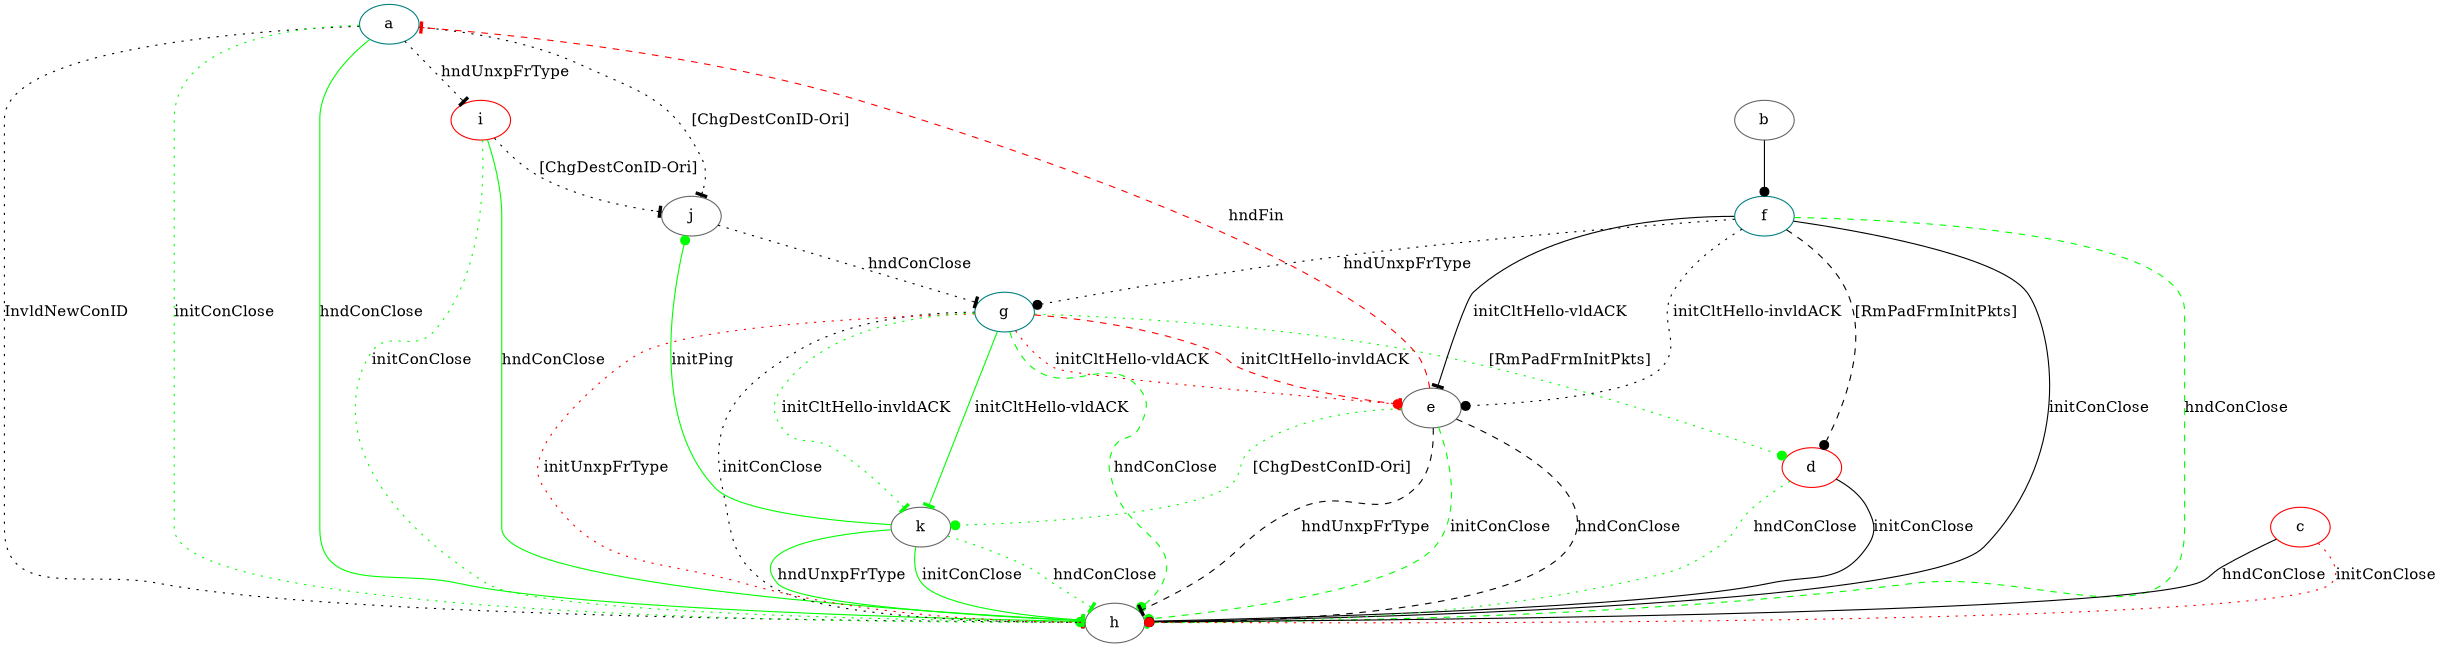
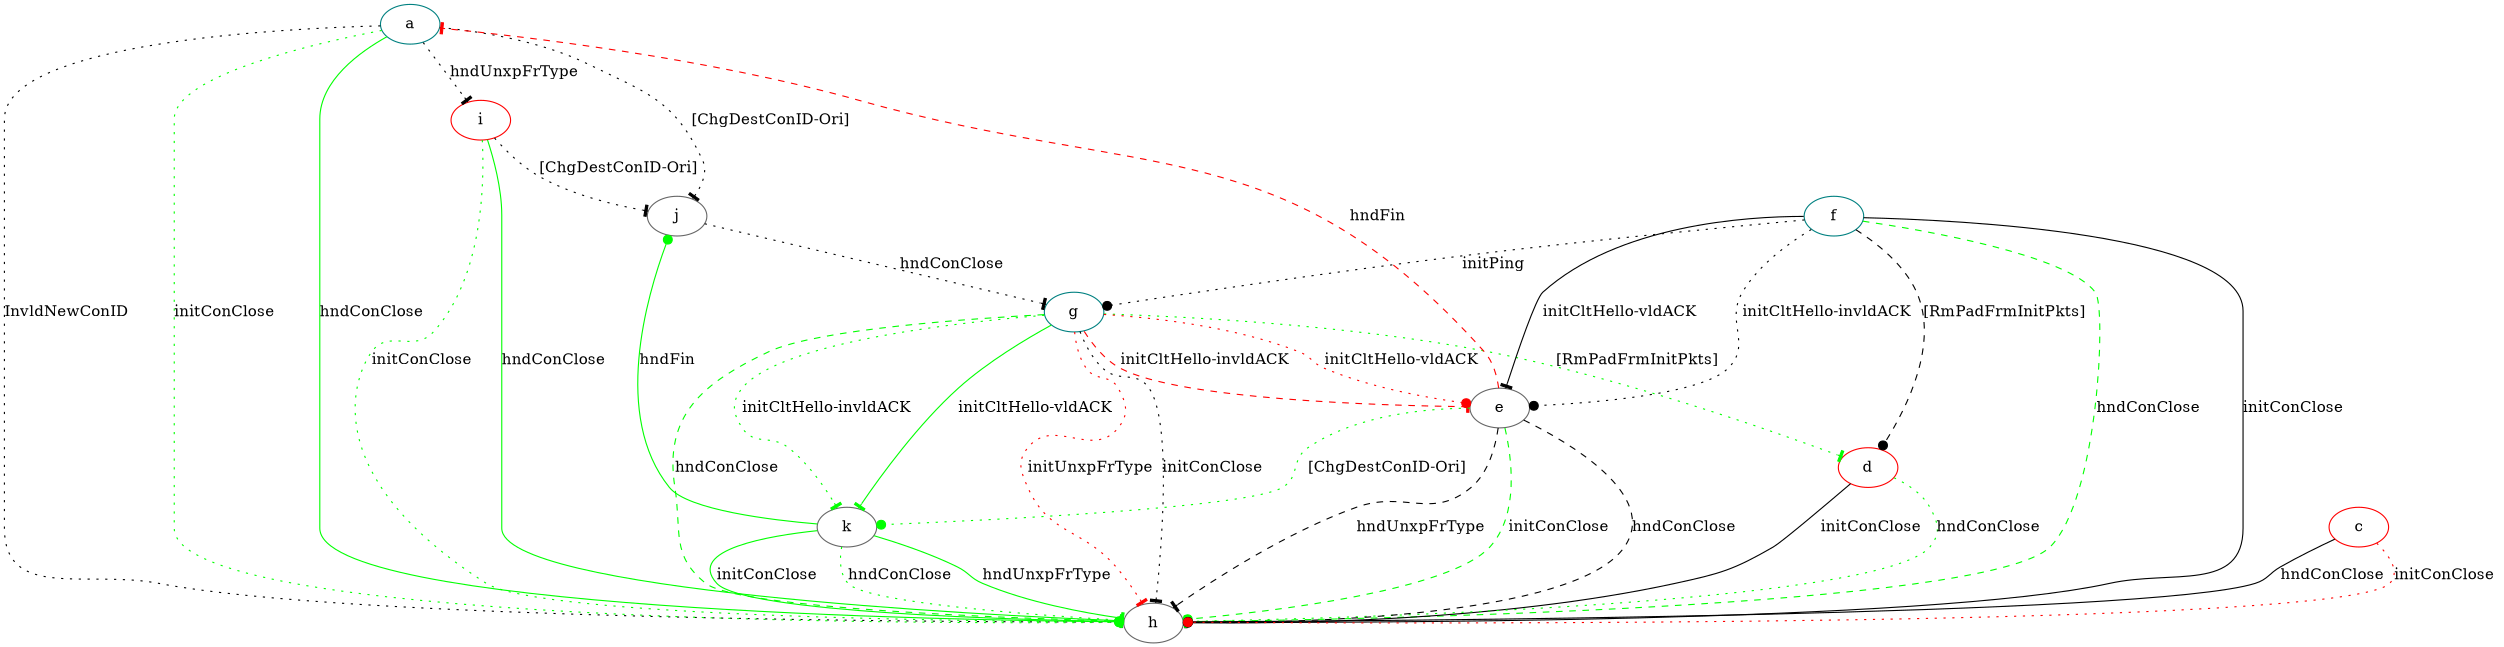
node "b": removed
edge "f" -> "g": label "hndUnxpFrType " -> "initPing "
edge "g" -> "d": arrowhead dot -> tee
edge "k" -> "j": label "initPing " -> "hndFin "
